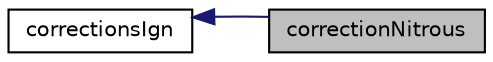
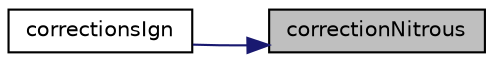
edge "correctionNitrous" -> "correctionsIgn": reversed
